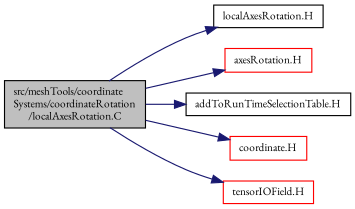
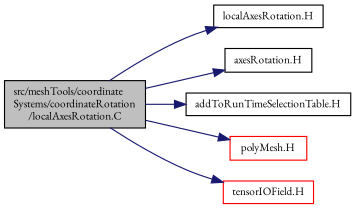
node "axesRotation.H": color red -> black
node "coordinate.H": label "coordinate.H" -> "polyMesh.H"
